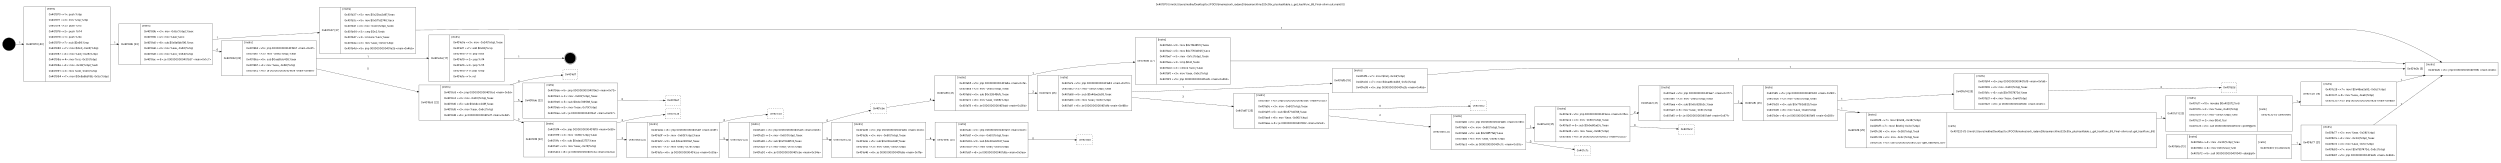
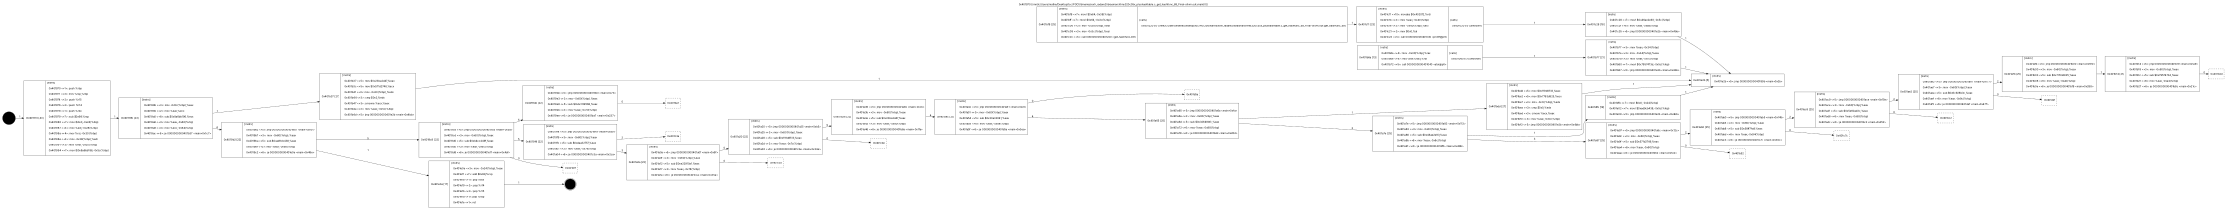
node "0x401def": added
edge "0x401cbe" -> "0x401a65 [25]": now "0x401a4c [25]" -> "0x401a65 [25]"
edge "0x401afb [25]" -> "0x401bf8 [25]": removed, label "1"
